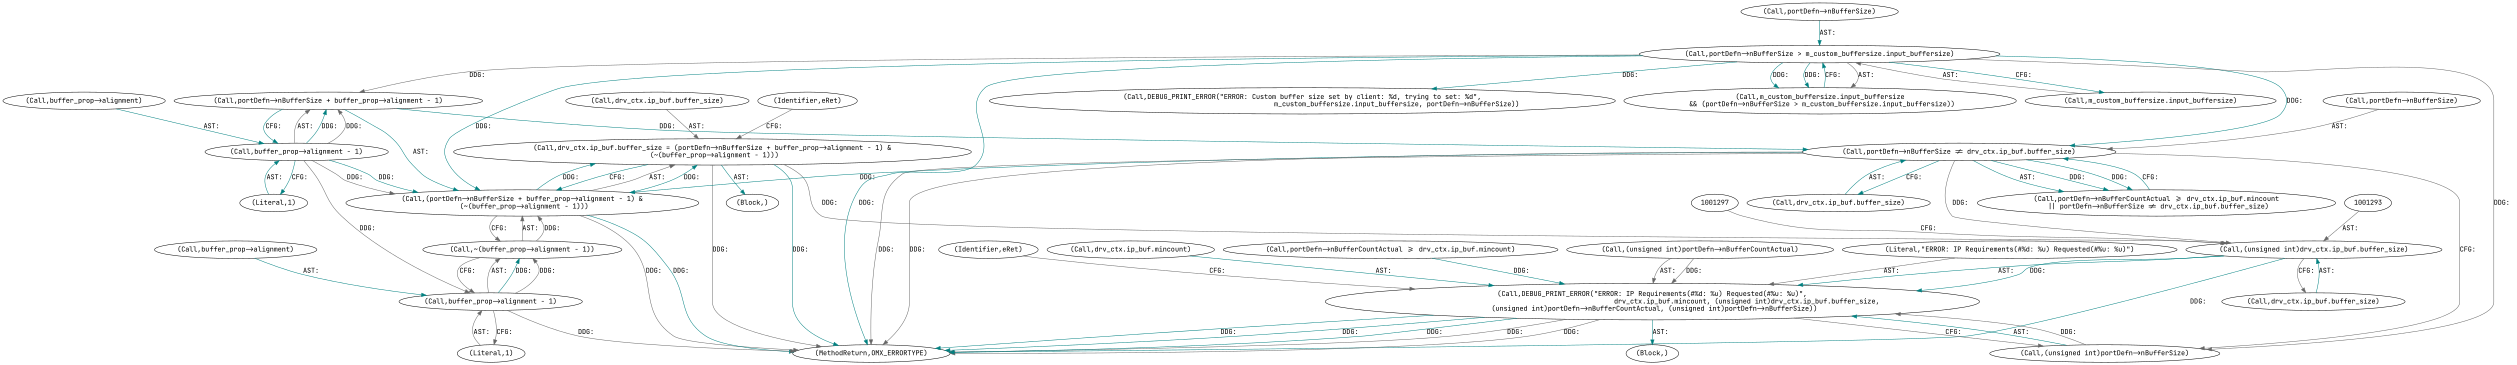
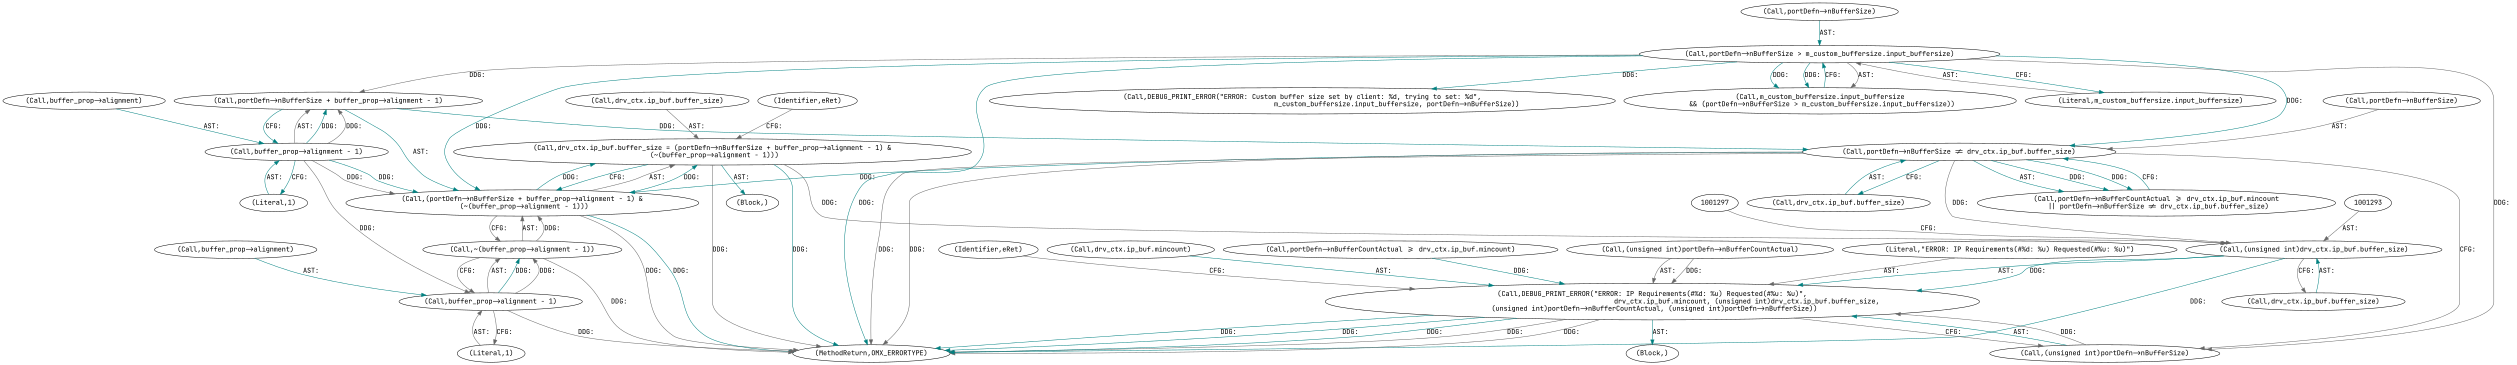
node "(Call,m_custom_buffersize.input_buffersize)": label "(Call,m_custom_buffersize.input_buffersize)" -> "(Literal,m_custom_buffersize.input_buffersize)"
edge "(Call,~(buffer_prop->alignment - 1))" -> "(MethodReturn,OMX_ERRORTYPE)": added, label "DDG:"
